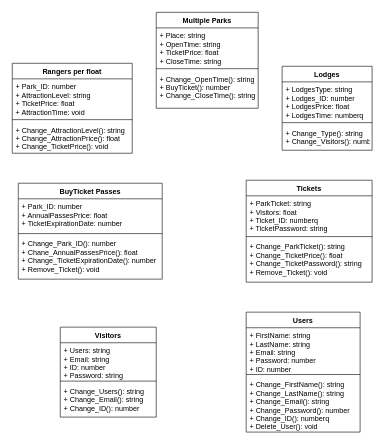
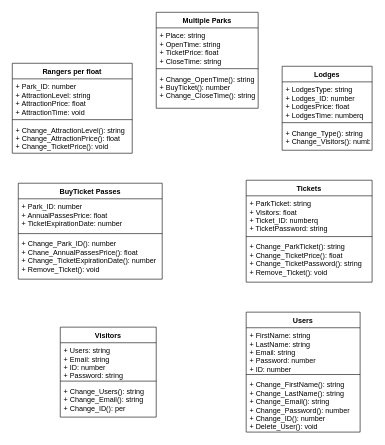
node "+ Park_ID: number + AttractionLevel: string + TicketPrice: float + AttractionTime: void": label "+ Park_ID: number + AttractionLevel: string + TicketPrice: float + AttractionTime: void" -> "+ Park_ID: number + AttractionLevel: string + AttractionPrice: float + AttractionTime: void"
node "+ Change_FirstName(): string + Change_LastName(): string + Change_Email(): string + Change_Password(): number + Change_ID(): numberq + Delete_User(): void": label "+ Change_FirstName(): string + Change_LastName(): string + Change_Email(): string + Change_Password(): number + Change_ID(): numberq + Delete_User(): void" -> "+ Change_FirstName(): string + Change_LastName(): string + Change_Email(): string + Change_Password(): number + Change_ID(): number + Delete_User(): void"
node "+ Change_Users(): string + Change_Email(): string + Change_ID(): number": label "+ Change_Users(): string + Change_Email(): string + Change_ID(): number" -> "+ Change_Users(): string + Change_Email(): string + Change_ID(): per"
